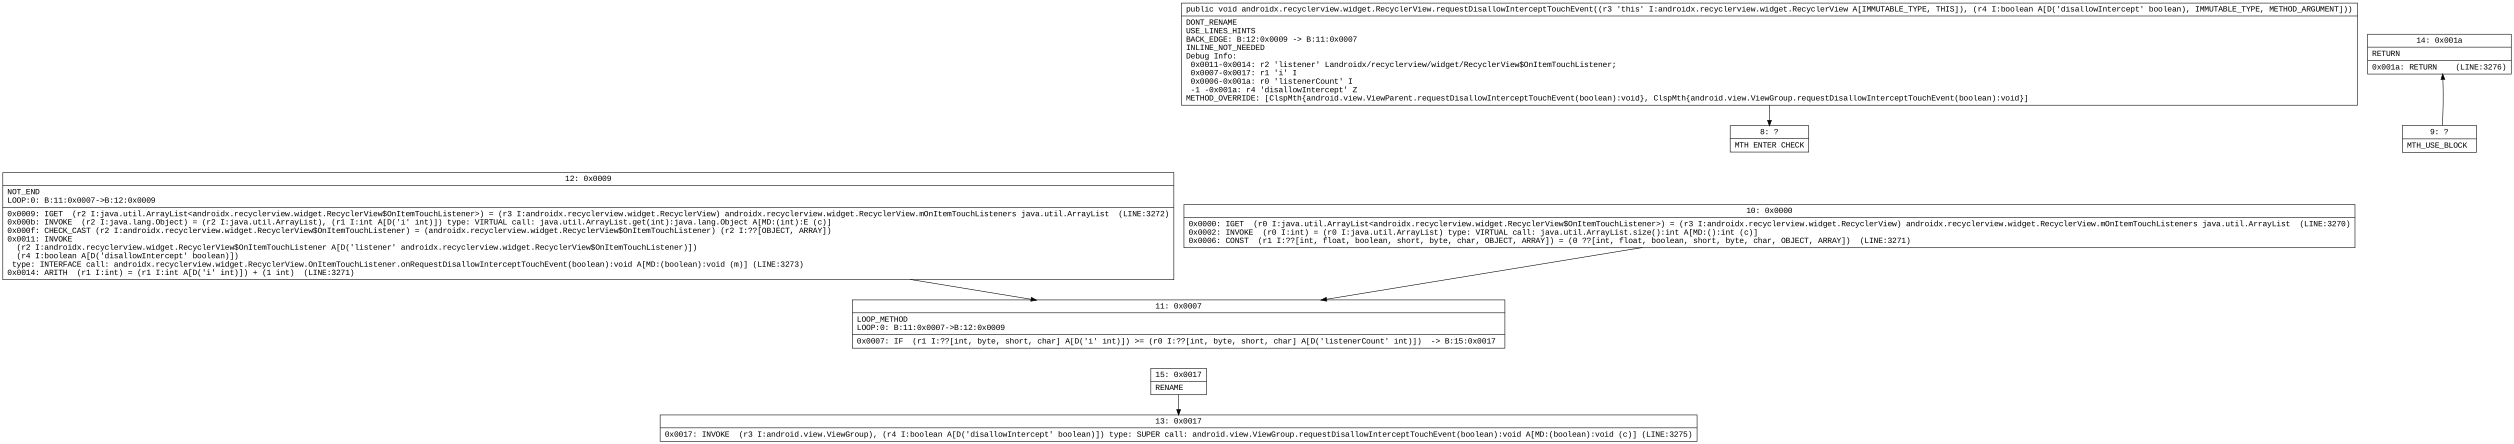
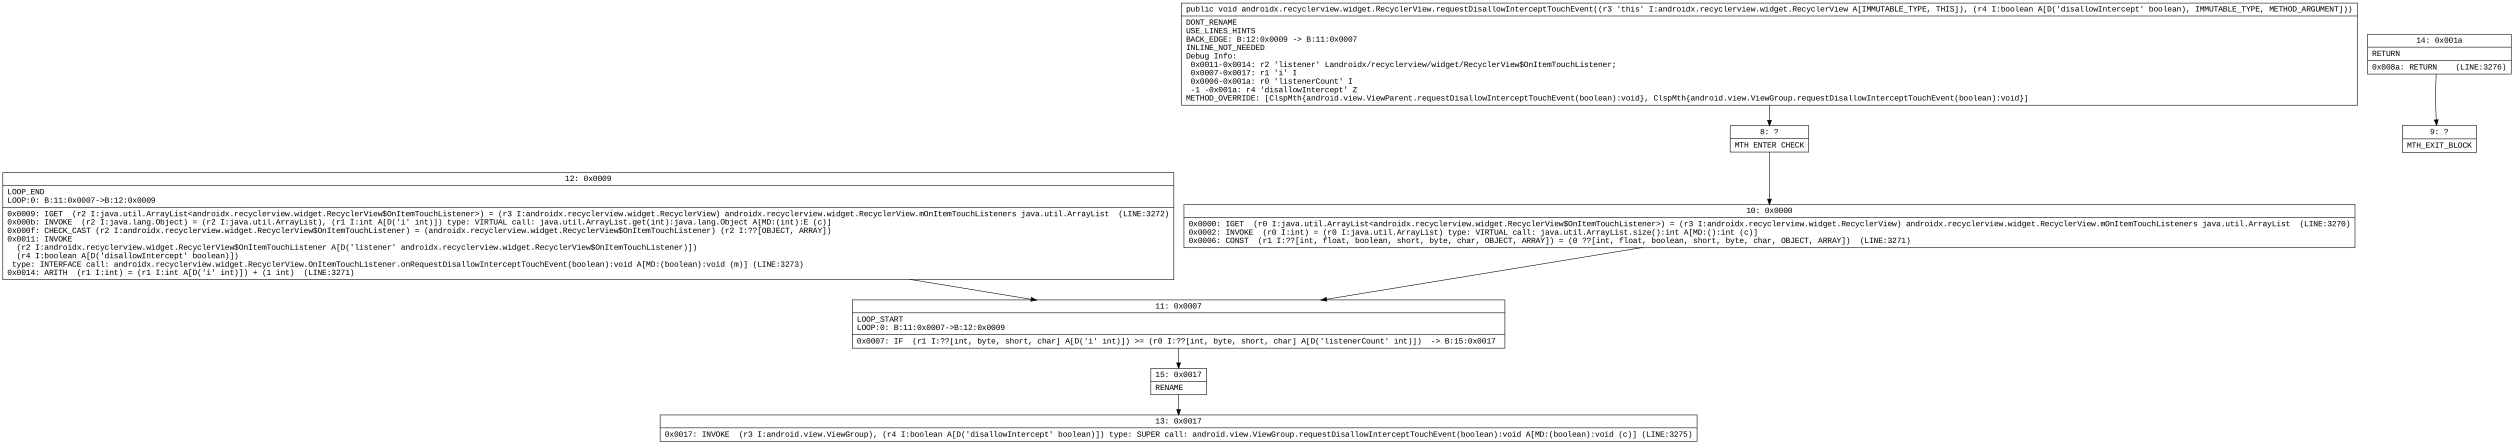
node "14: 0x001a": text "0x001a: RETURN    (LINE:3276)" -> "0x008a: RETURN    (LINE:3276)"
edge "9: ?" -> "14: 0x001a": reversed
node "9: ?": text "MTH_USE_BLOCK" -> "MTH_EXIT_BLOCK"
edge "8: ?" -> "10: 0x0000": added
node "12: 0x0009": text "NOT_END" -> "LOOP_END"
node "11: 0x0007": text "LOOP_METHOD" -> "LOOP_START"
edge "11: 0x0007" -> "15: 0x0017": added
